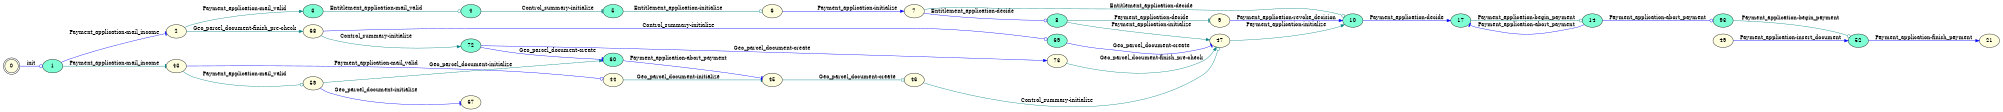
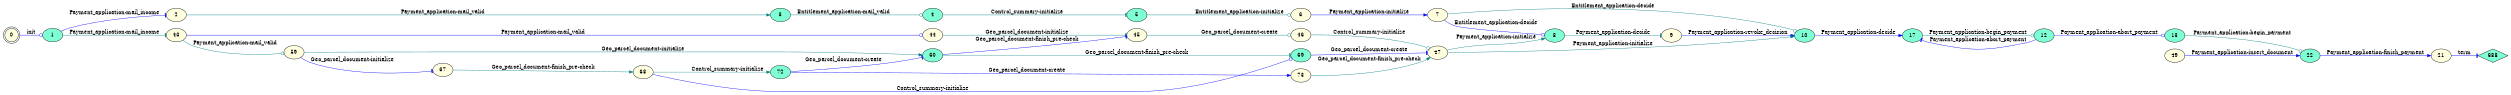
node "14": label "14" -> "12"
node "93": label "93" -> "13"
edge "2" -> "68": now "67" -> "68"
edge "8" -> "47": reversed
node "52": label "52" -> "22"
edge "60" -> "69": added, label "Geo_parcel_document-finish_pre-check"
node "688": added
edge "60" -> "45": label "Payment_application-abort_payment" -> "Geo_parcel_document-finish_pre-check"
